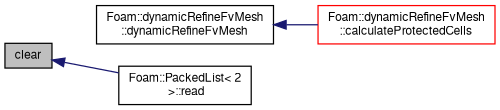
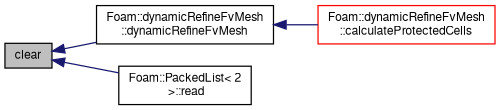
edge "Foam::dynamicRefineFvMesh ::dynamicRefineFvMesh" -> "clear": added
